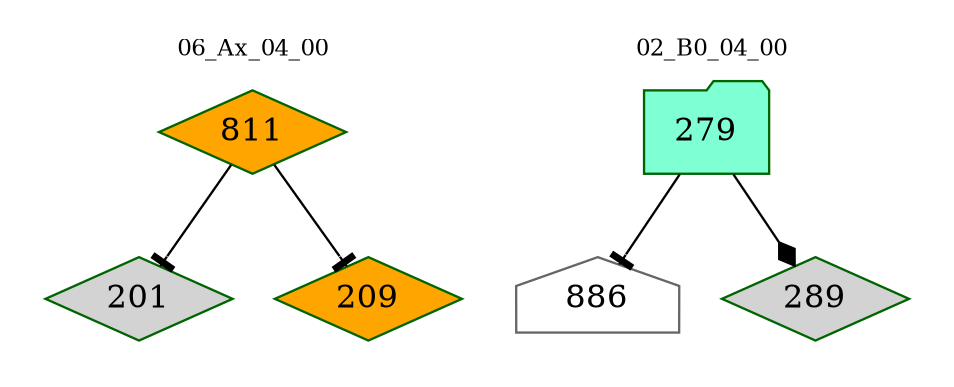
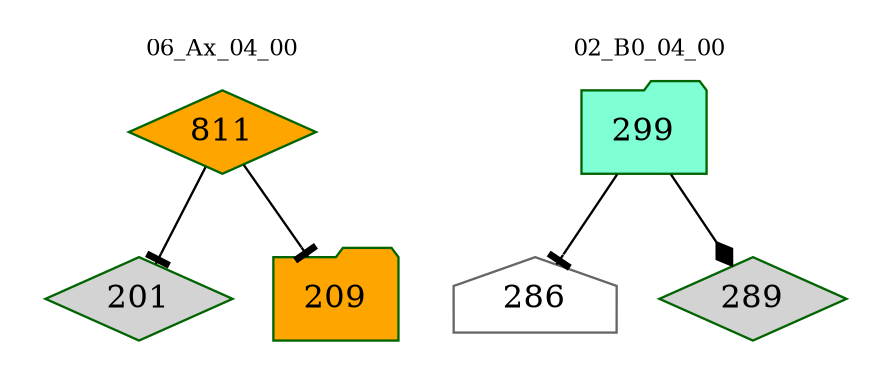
node "279": label "279" -> "299"
node "209": shape diamond -> folder
node "886": label "886" -> "286"
